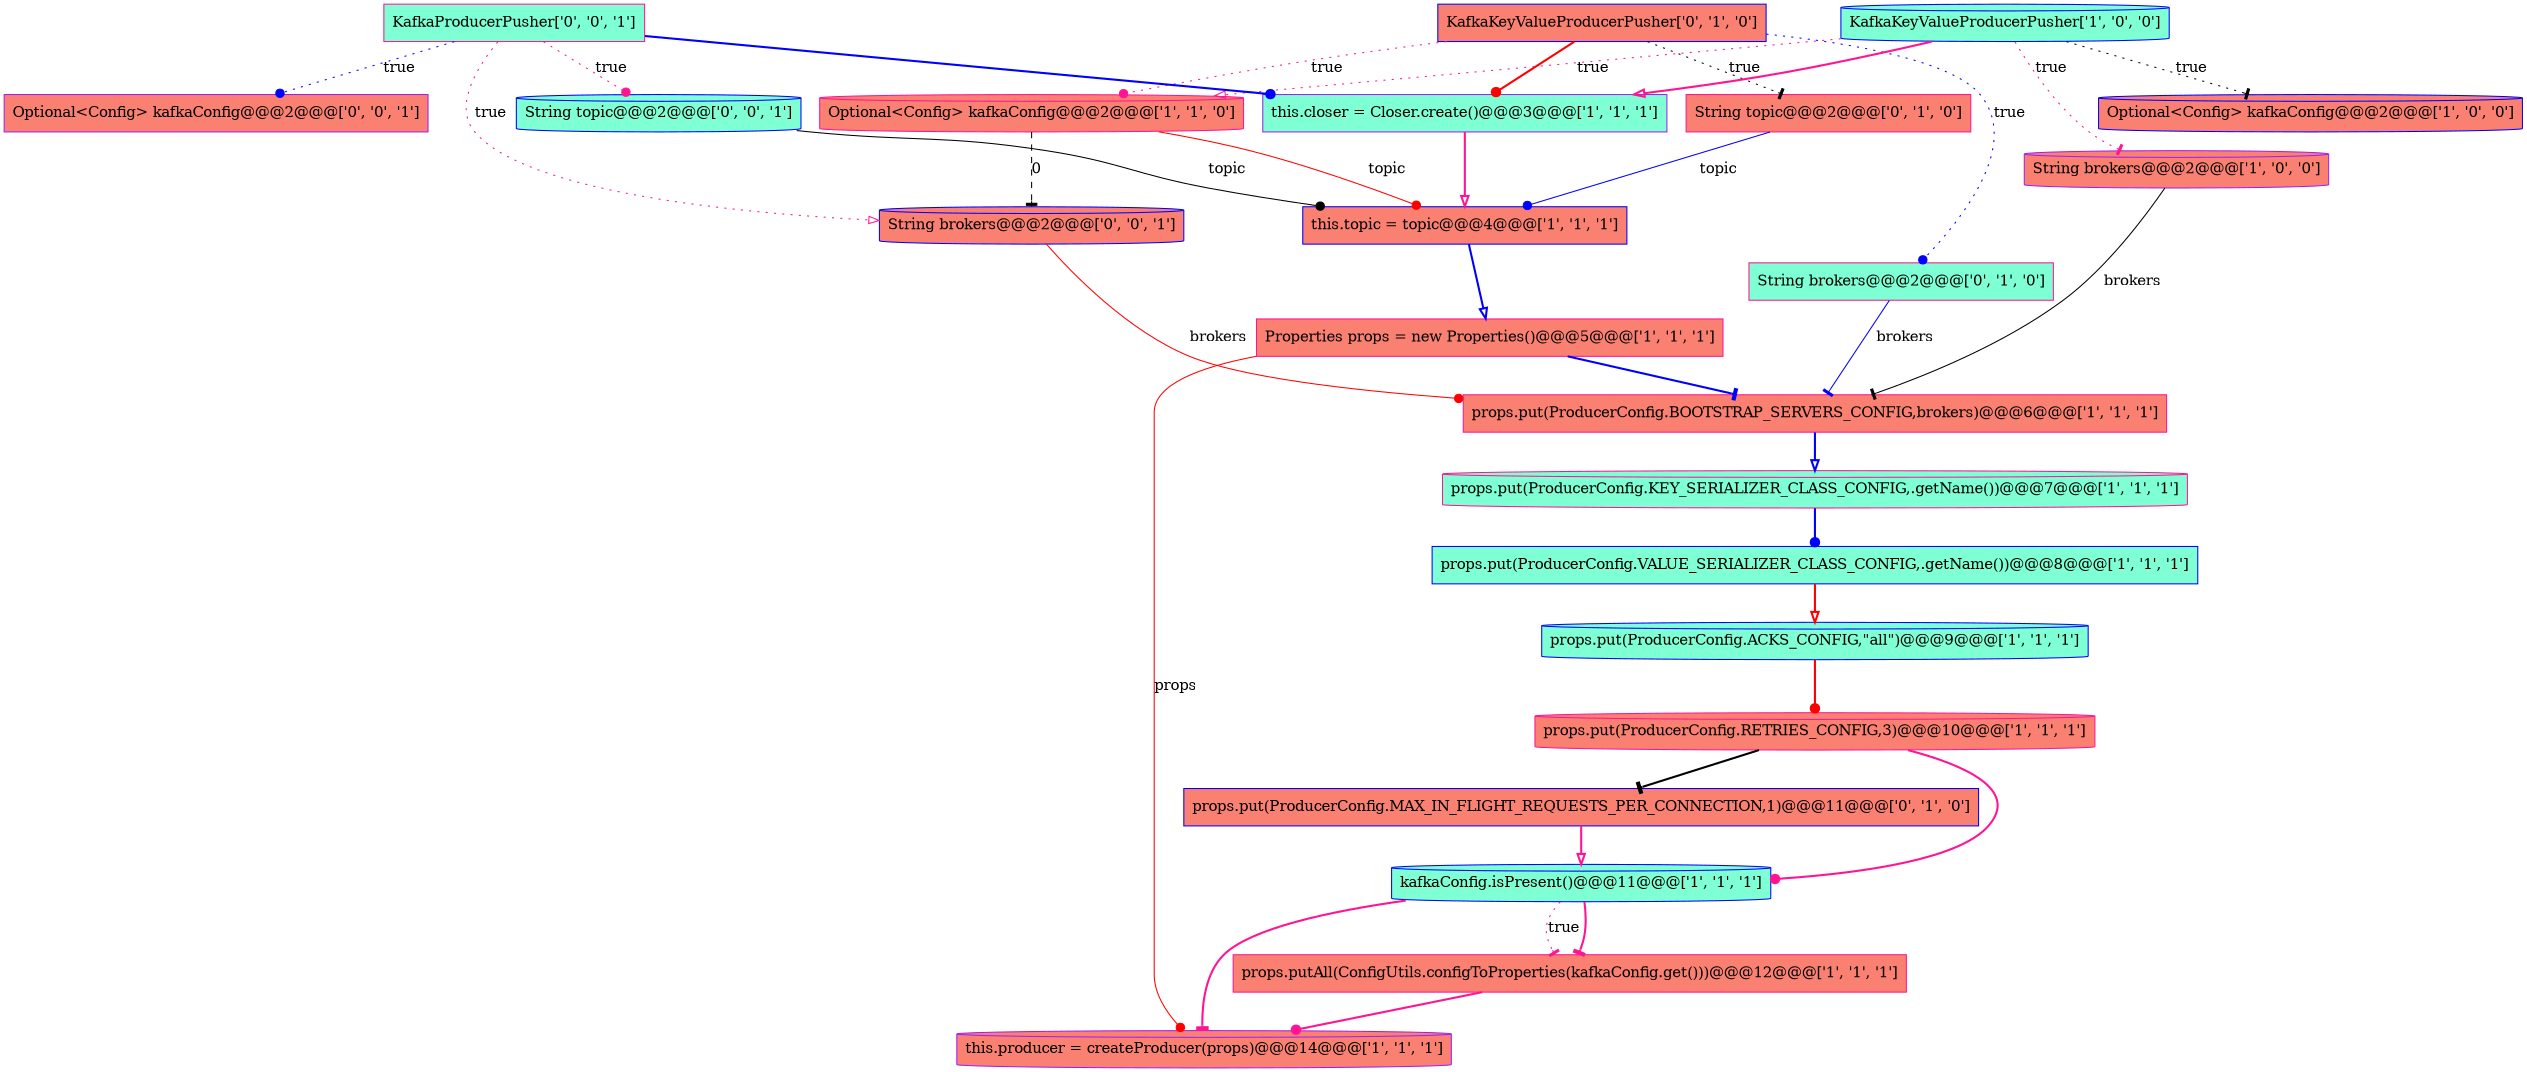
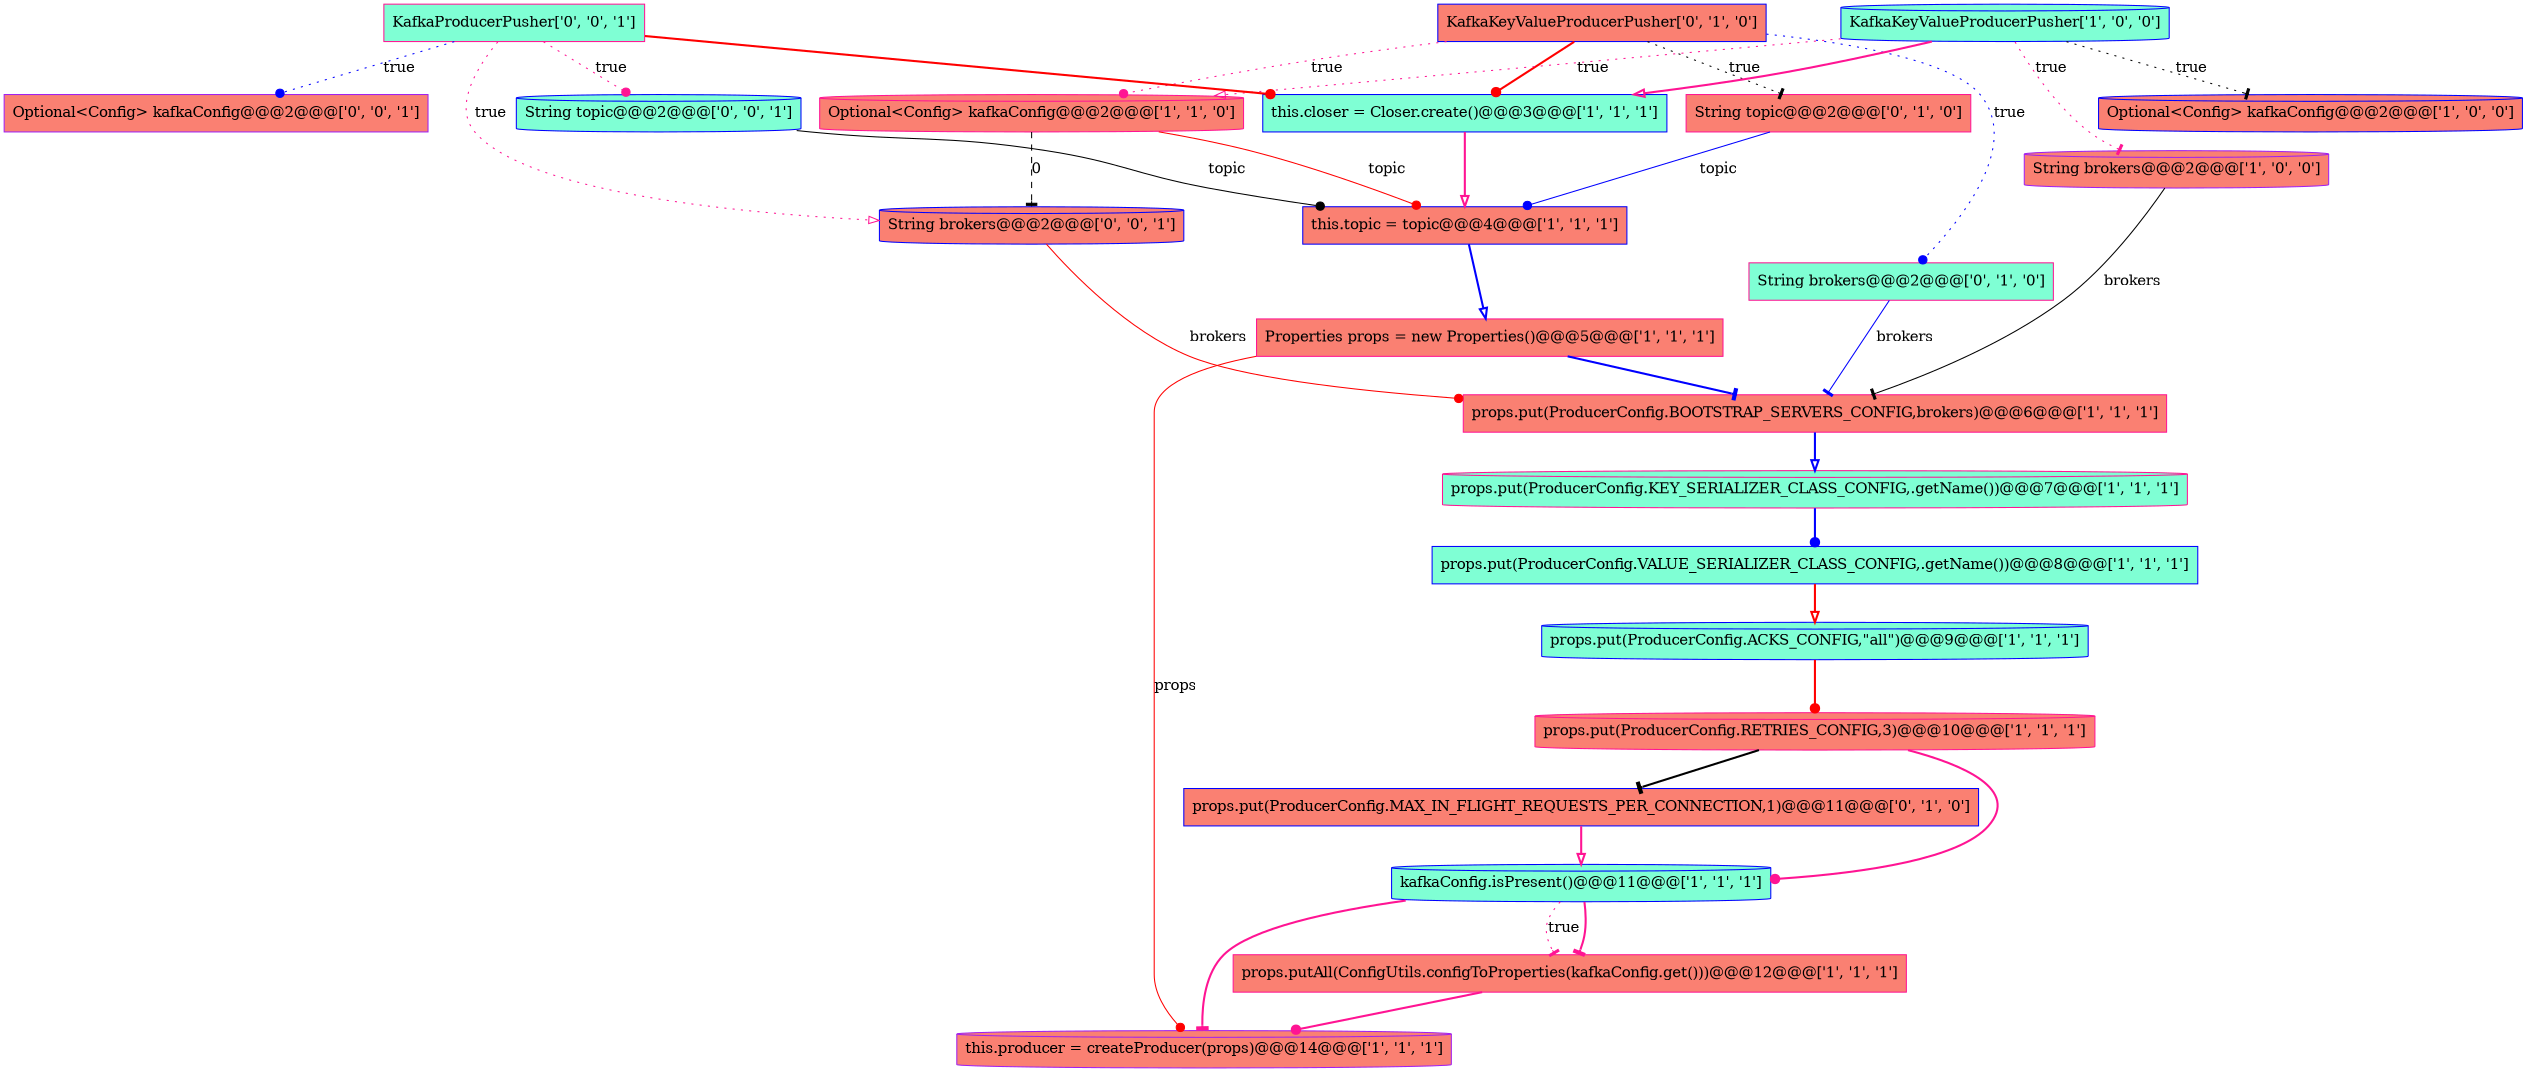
edge "KafkaProducerPusher['0', '0', '1']" -> "this.closer = Closer.create()@@@3@@@['1', '1', '1']": color blue -> red
node "this.closer = Closer.create()@@@3@@@['1', '1', '1']": color purple -> blue
